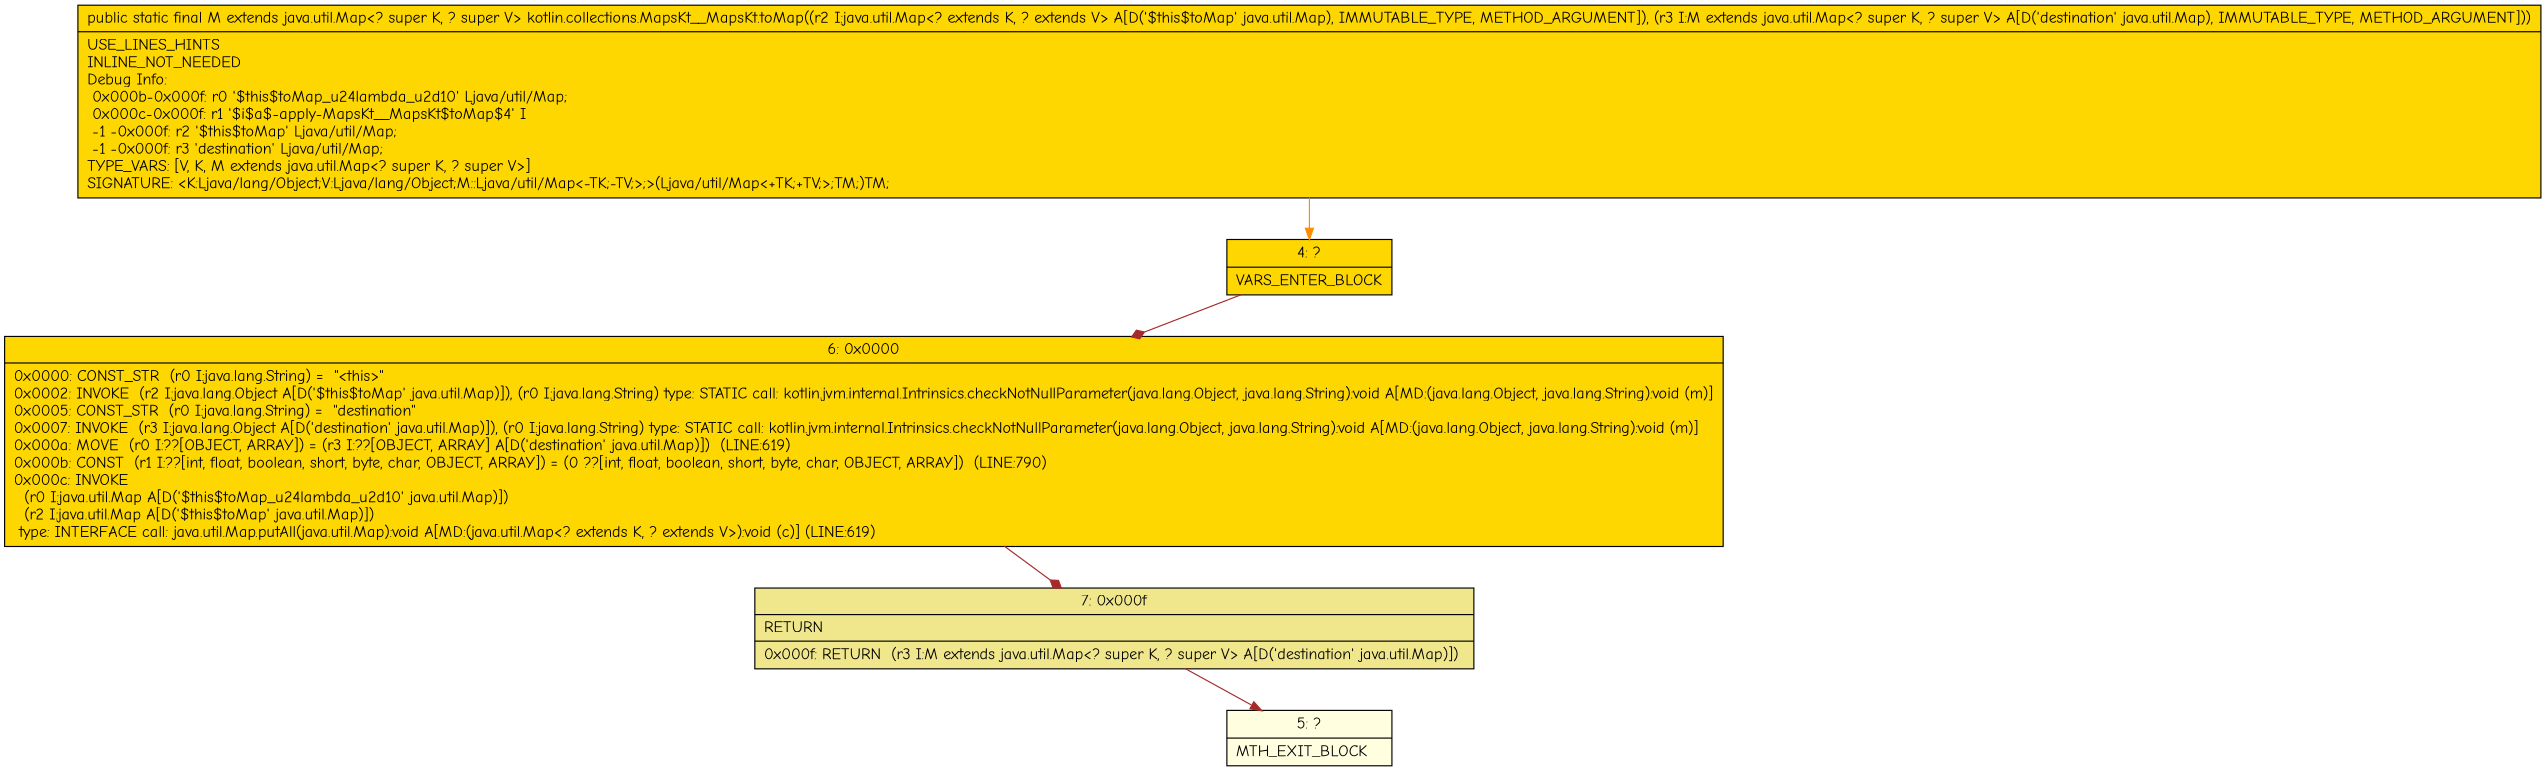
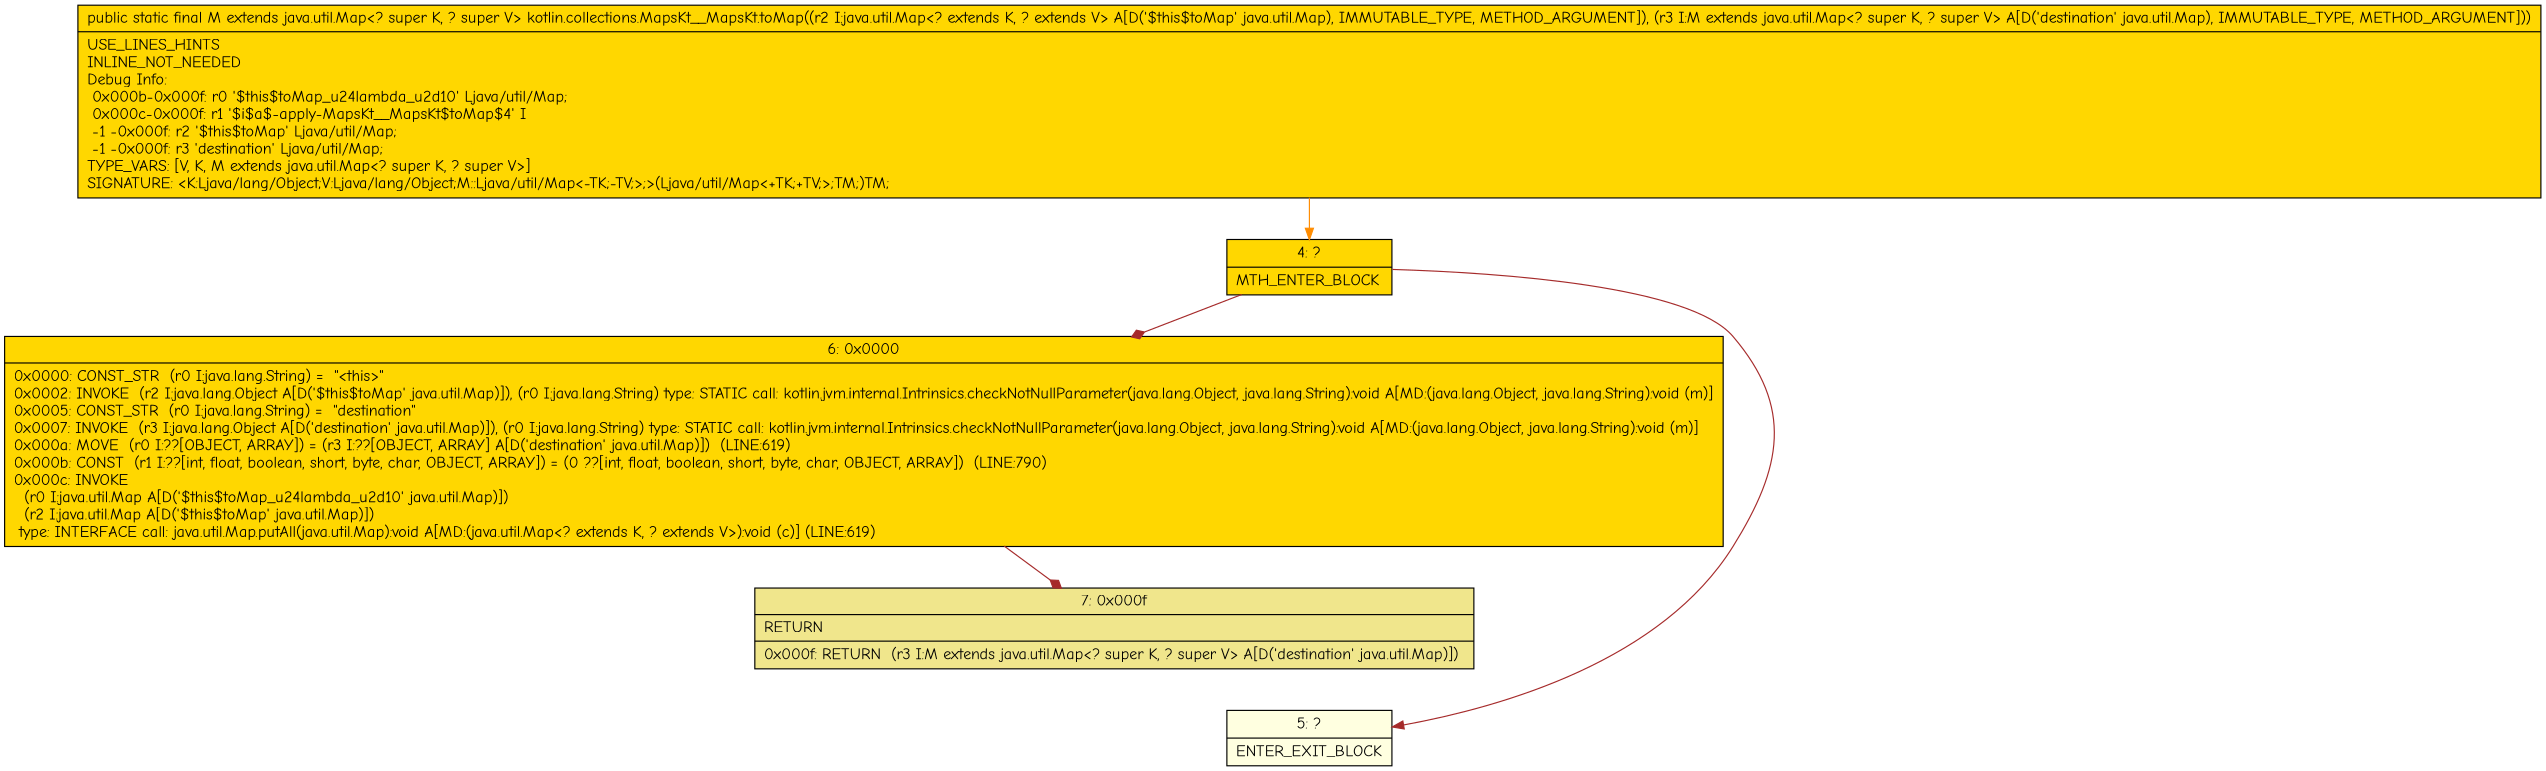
node "4: ?": text "VARS_ENTER_BLOCK" -> "MTH_ENTER_BLOCK"
edge "7: 0x000f" -> "5: ?": now "4: ?" -> "5: ?"
node "5: ?": text "MTH_EXIT_BLOCK" -> "ENTER_EXIT_BLOCK"
